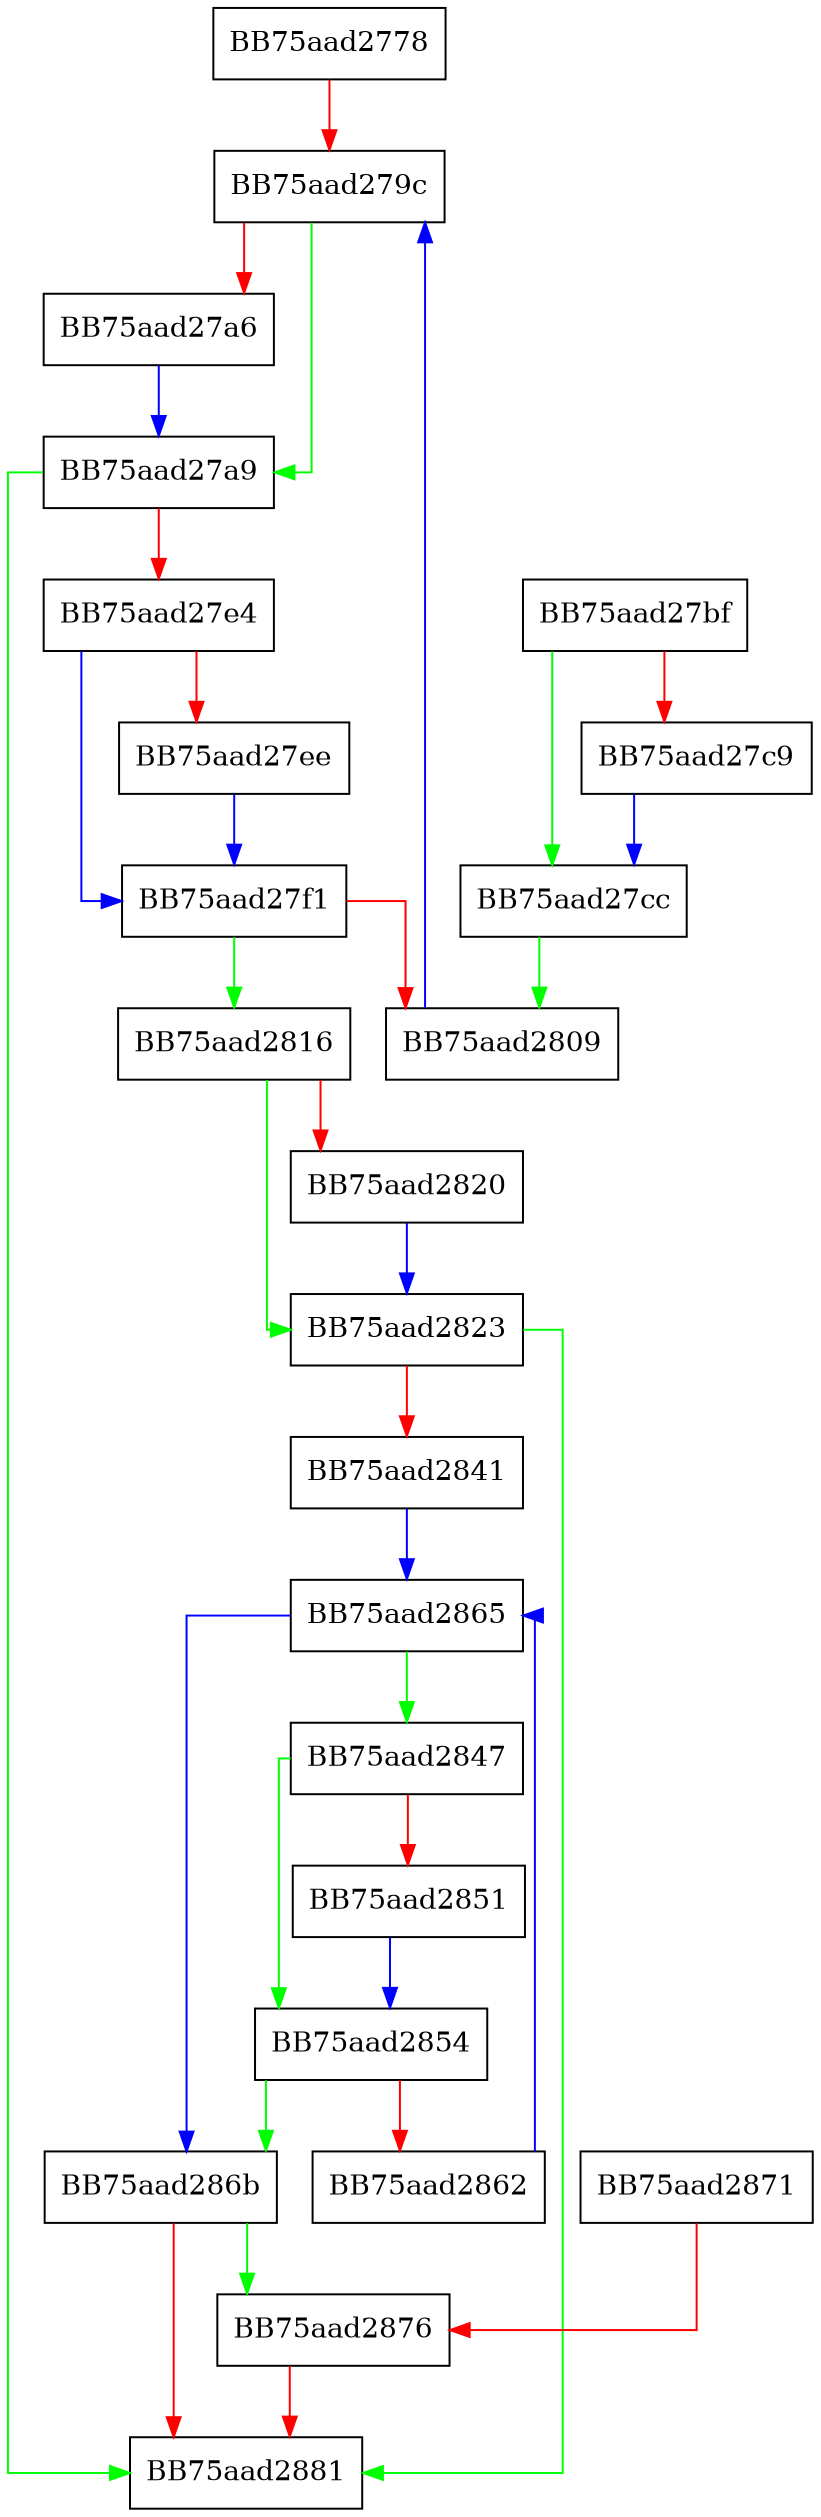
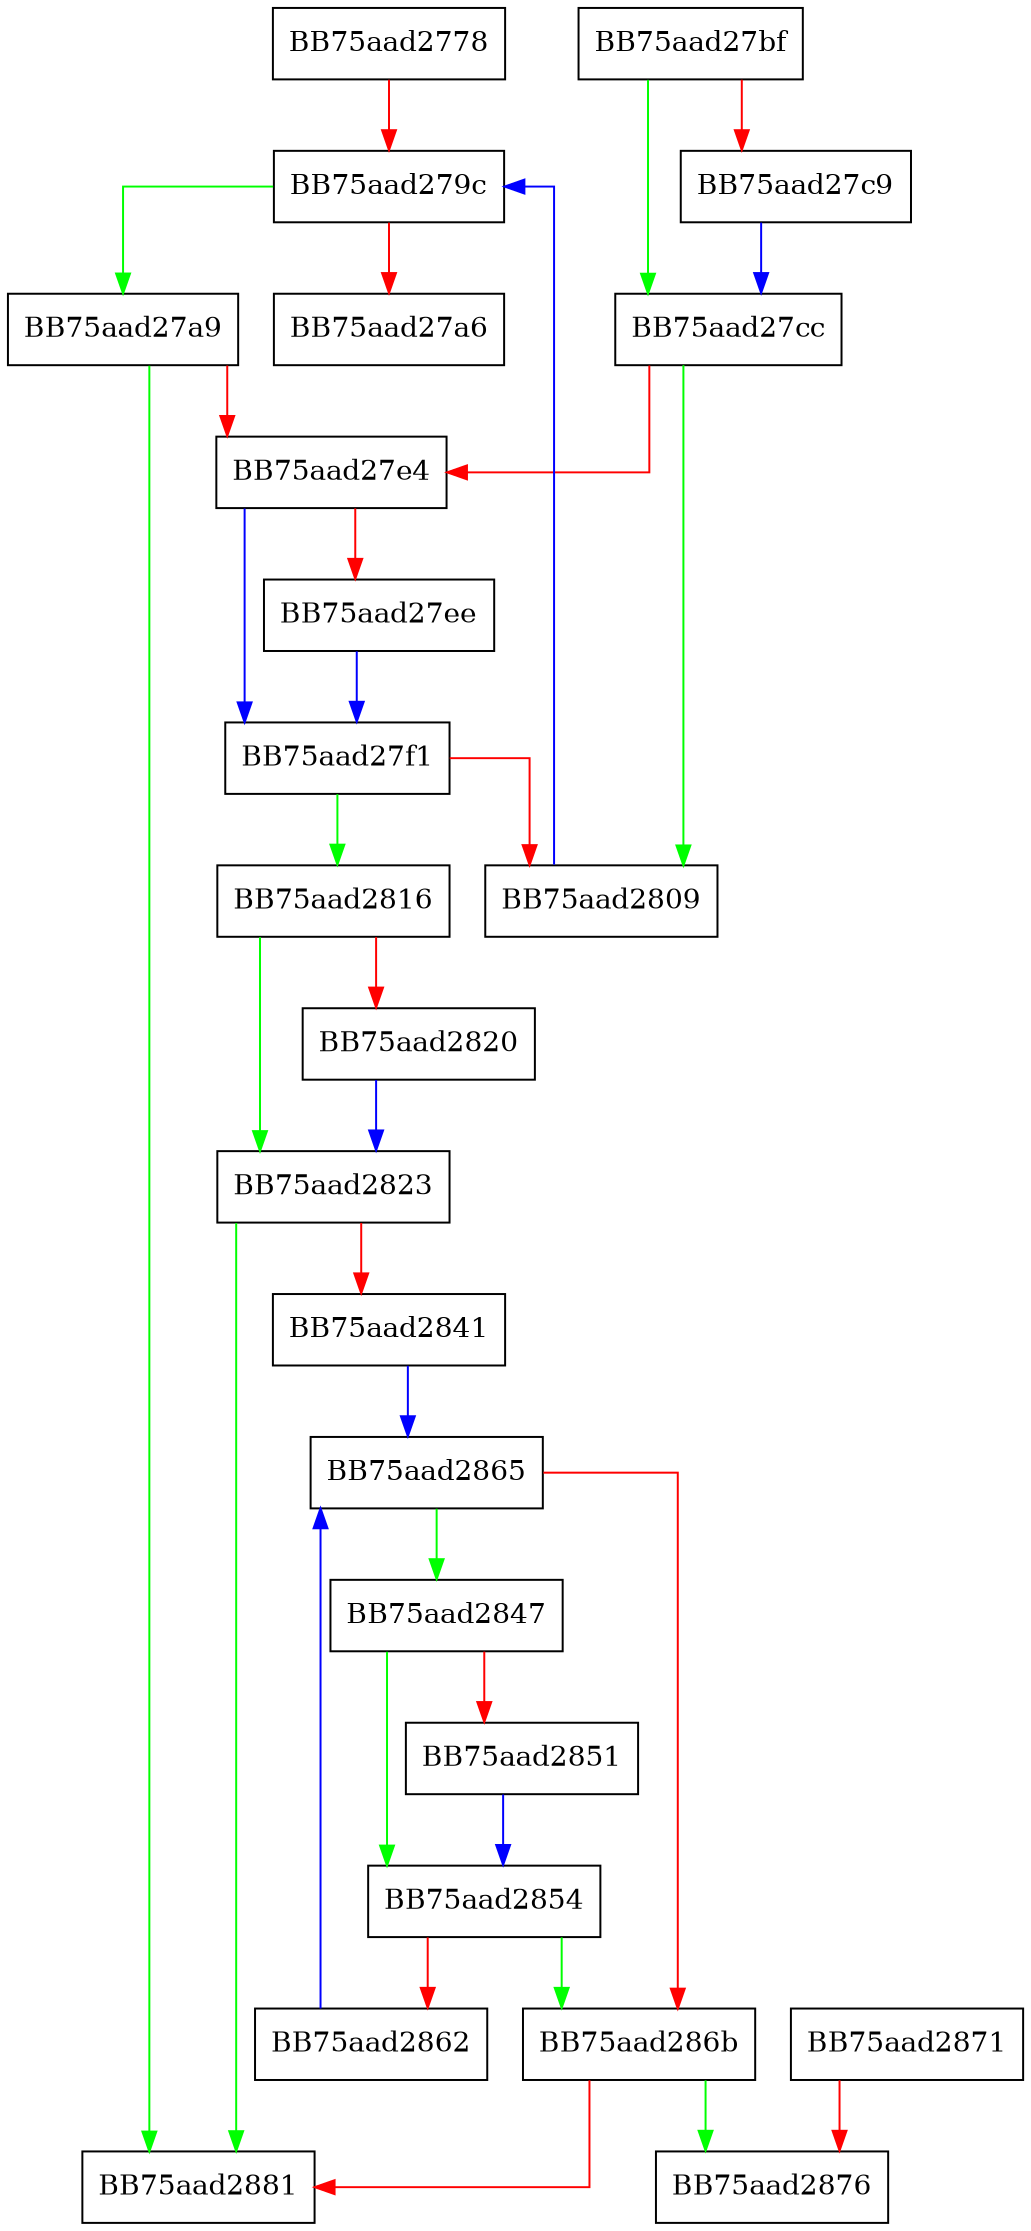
edge "BB75aad27a6" -> "BB75aad27a9": removed
edge "BB75aad27cc" -> "BB75aad27e4": added
edge "BB75aad2865" -> "BB75aad286b": color blue -> red
edge "BB75aad2876" -> "BB75aad2881": removed
